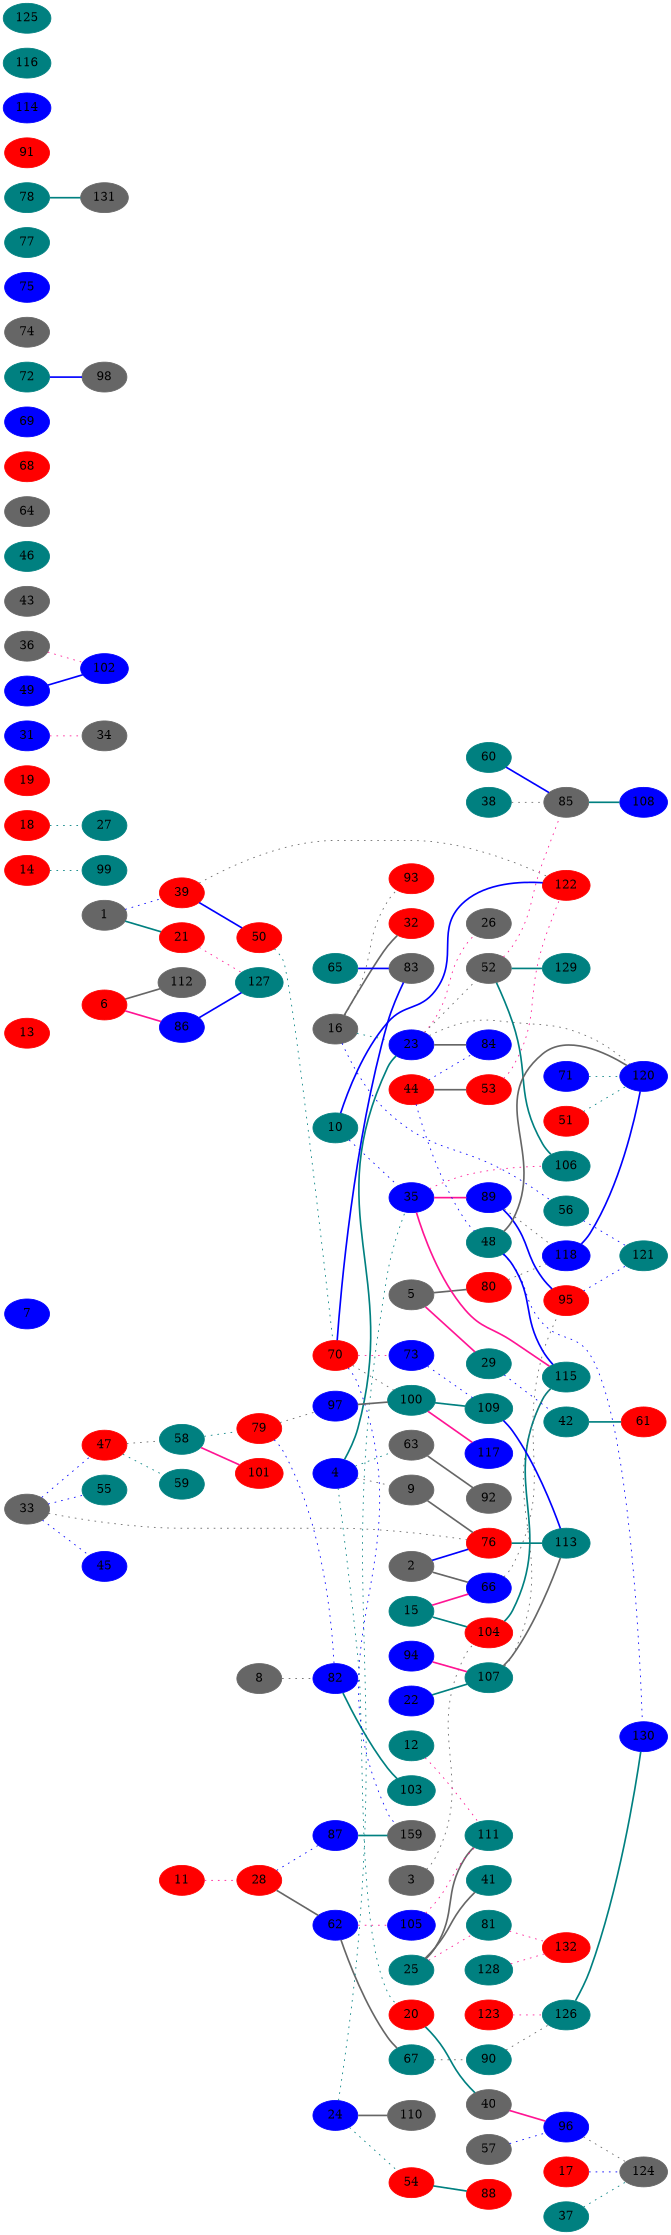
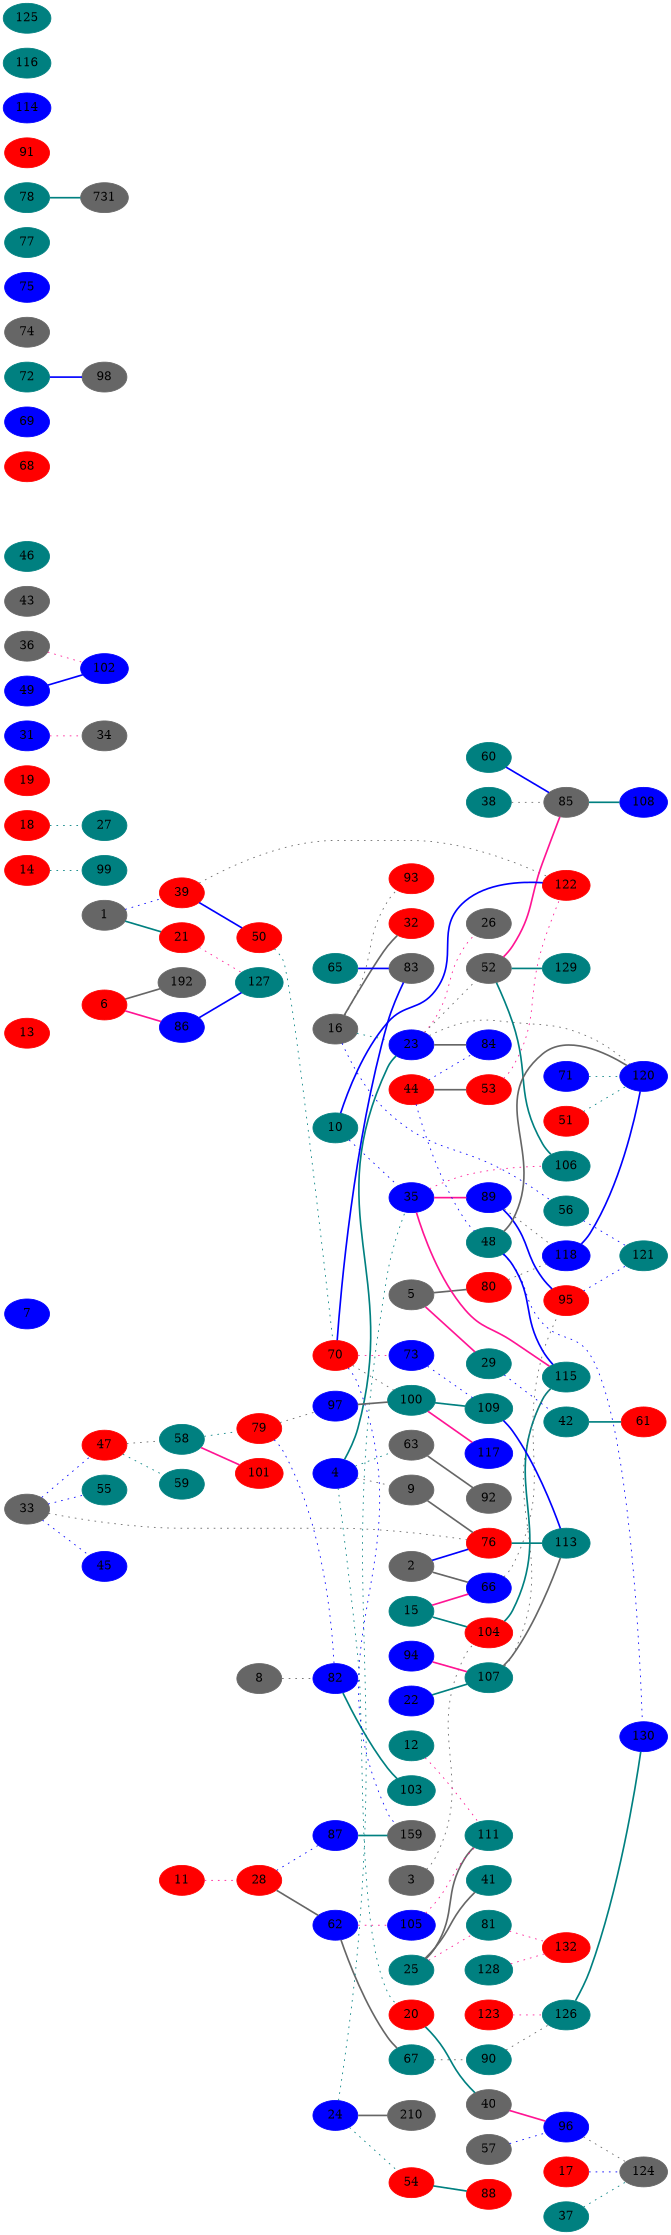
node "131": label "131" -> "731"
node "64": removed
edge "85" -- "52": style dotted -> bold
node "112": label "112" -> "192"
node "110": label "110" -> "210"
